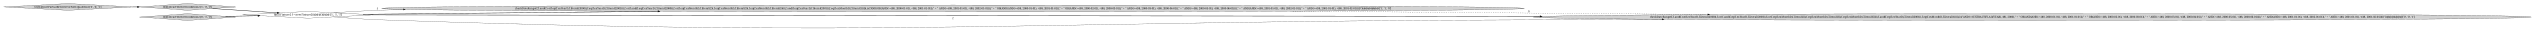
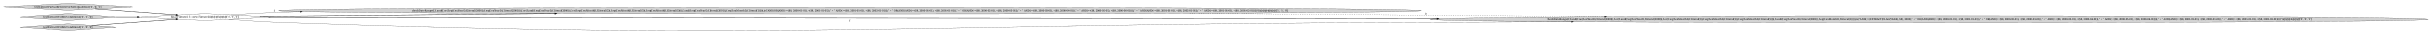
edge "testExtractPartialRewriteForNotEqualsYear['0', '0', '1']" -> "testExtractWithOrCondition2['1', '0', '0']": now "testExtractPartialRewriteForNotEqualsYear['0', '0', '1']" -> "final Fixture2 f = new Fixture2()@@@3@@@['1', '1', '1']"
